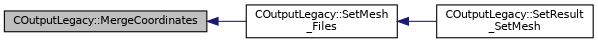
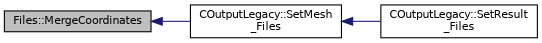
node "COutputLegacy::MergeCoordinates": label "COutputLegacy::MergeCoordinates" -> "Files::MergeCoordinates"
node "COutputLegacy::SetResult _SetMesh": label "COutputLegacy::SetResult _SetMesh" -> "COutputLegacy::SetResult _Files"
